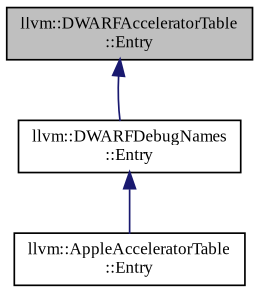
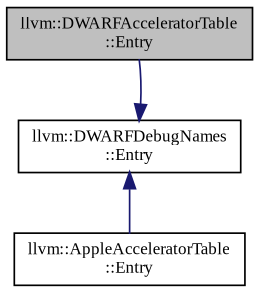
edge "llvm::DWARFDebugNames ::Entry" -> "llvm::DWARFAcceleratorTable ::Entry": reversed
